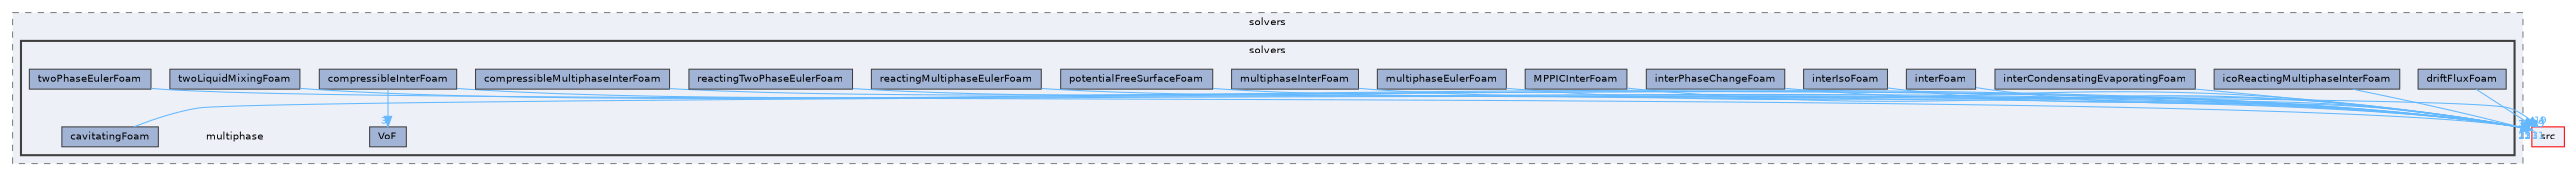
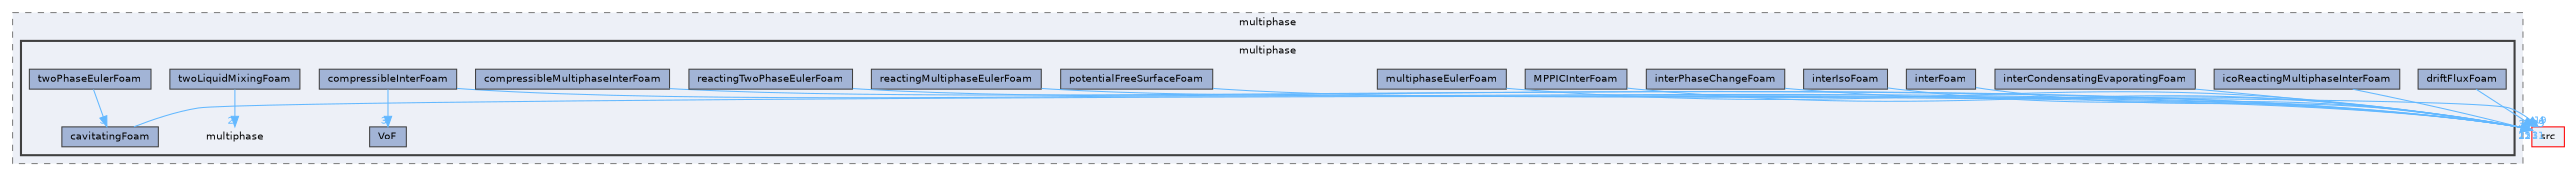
cluster "solvers": label "solvers" -> "multiphase"
node "multiphaseInterFoam": removed
edge "twoLiquidMixingFoam" -> "src": now "twoLiquidMixingFoam" -> "multiphase"
edge "twoPhaseEulerFoam" -> "src": now "twoPhaseEulerFoam" -> "cavitatingFoam"
